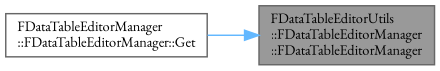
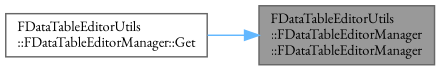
node "FDataTableEditorManager ::FDataTableEditorManager::Get": label "FDataTableEditorManager ::FDataTableEditorManager::Get" -> "FDataTableEditorUtils ::FDataTableEditorManager::Get"
